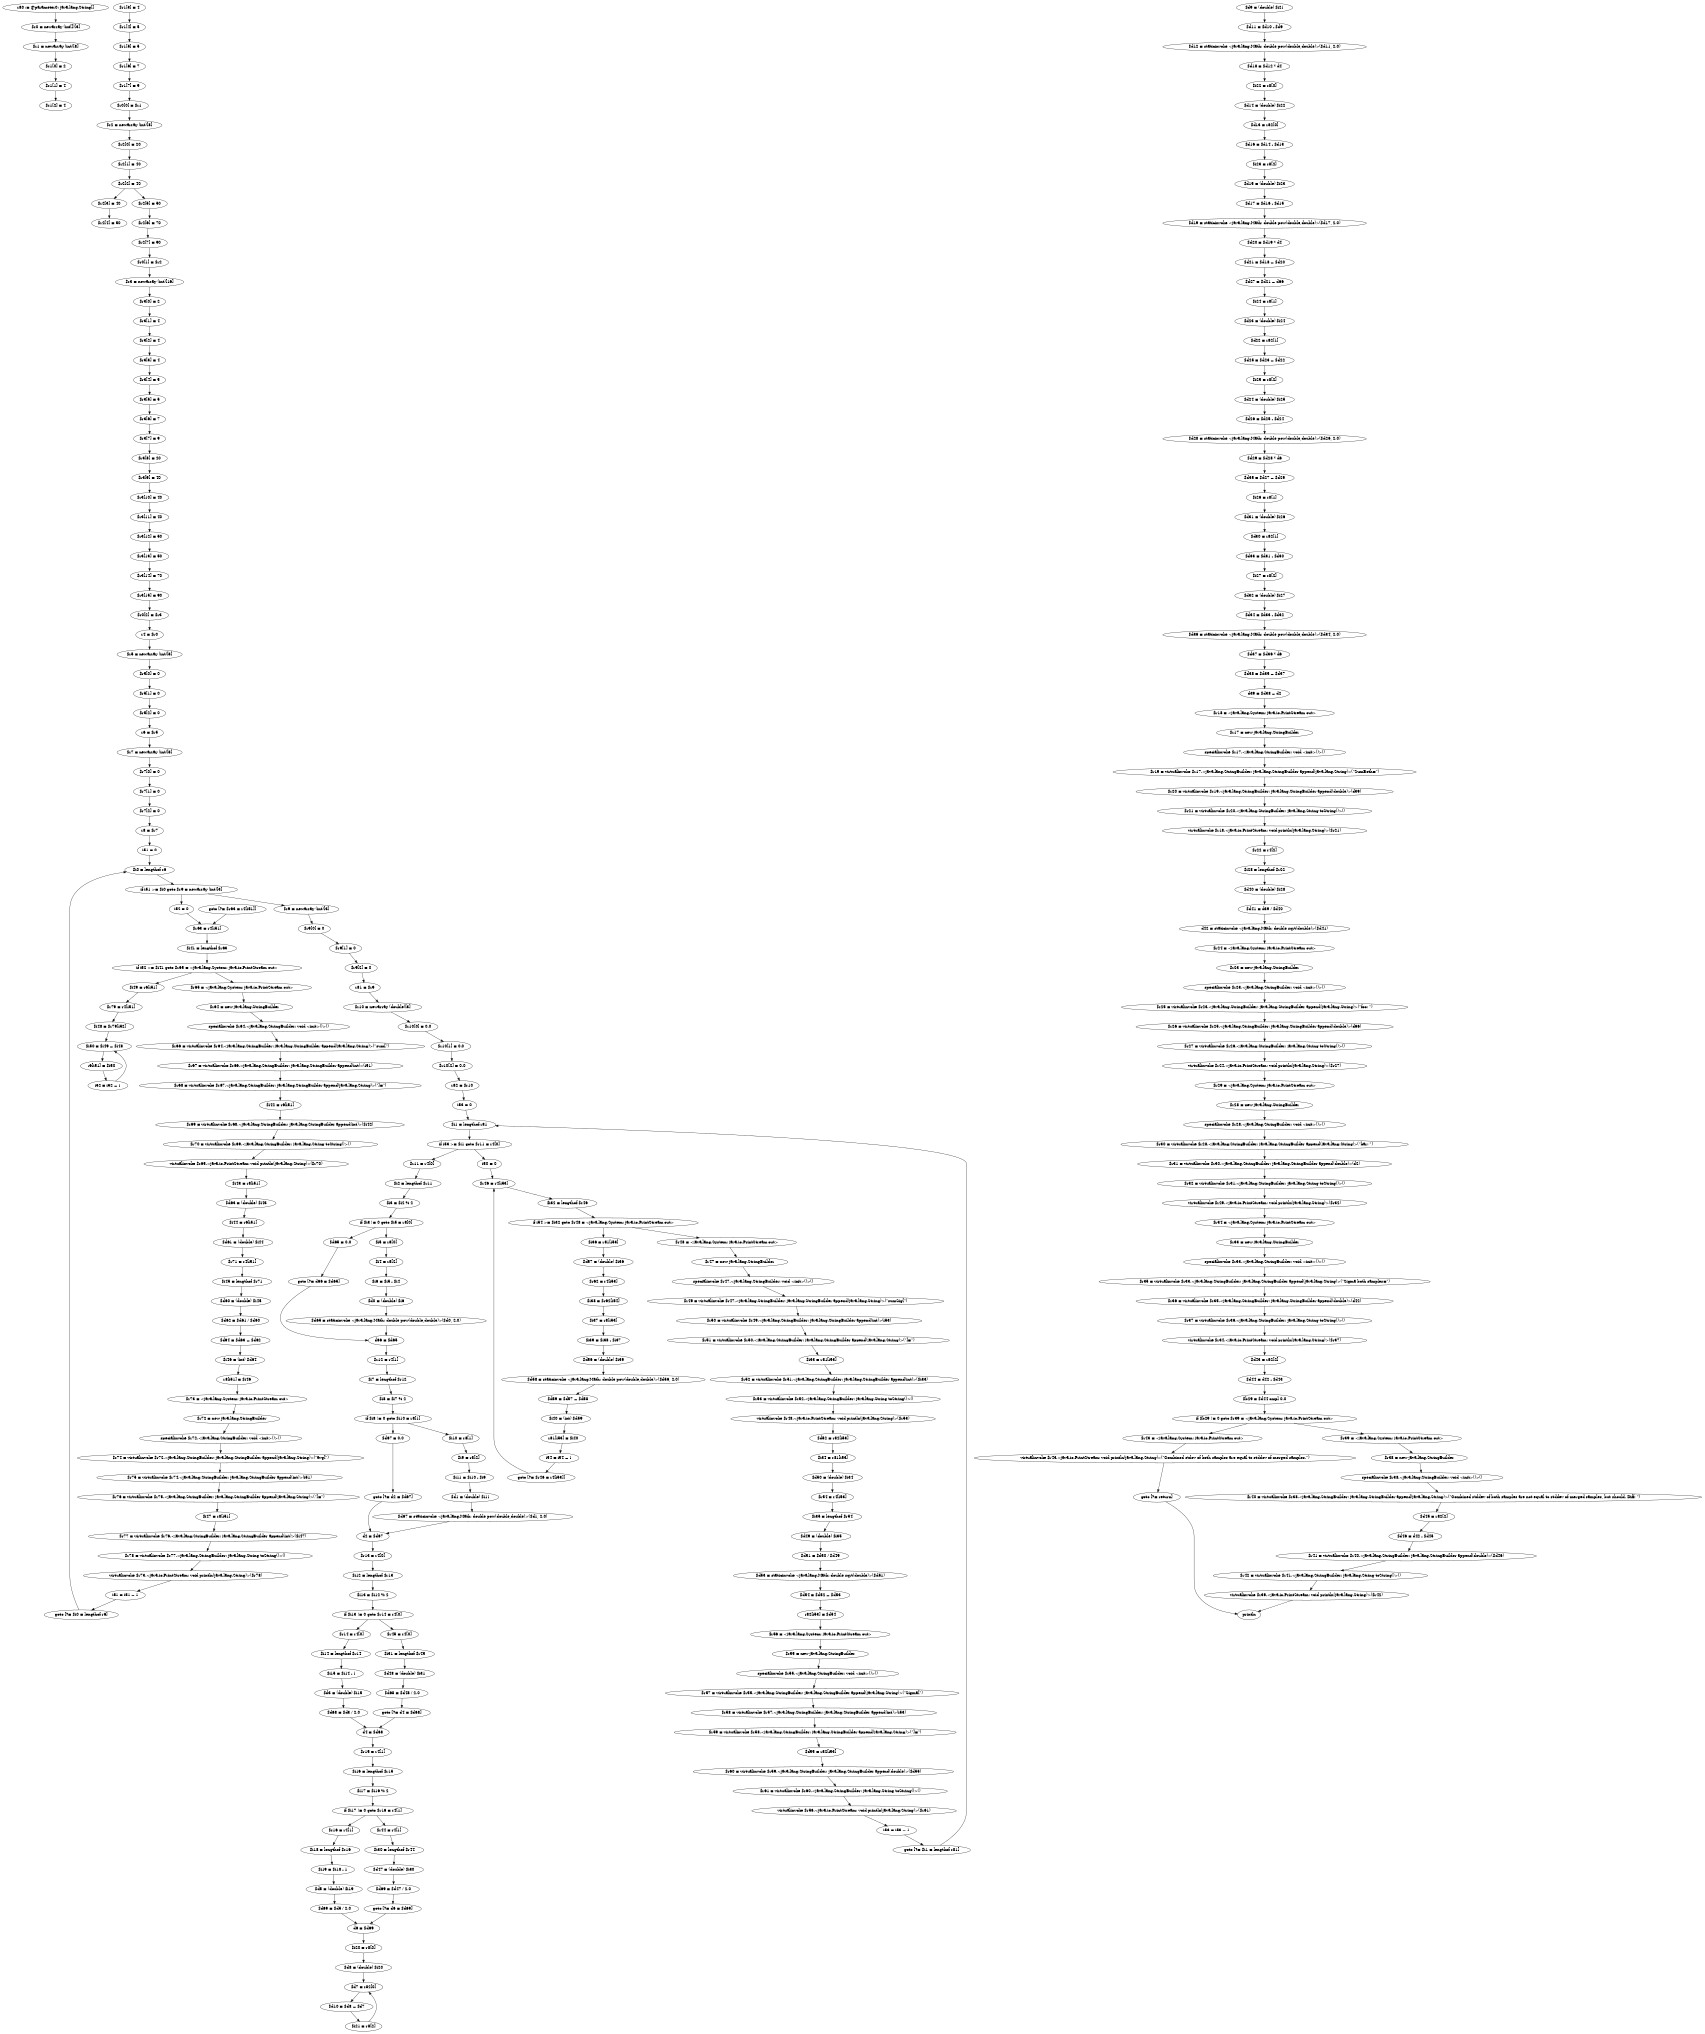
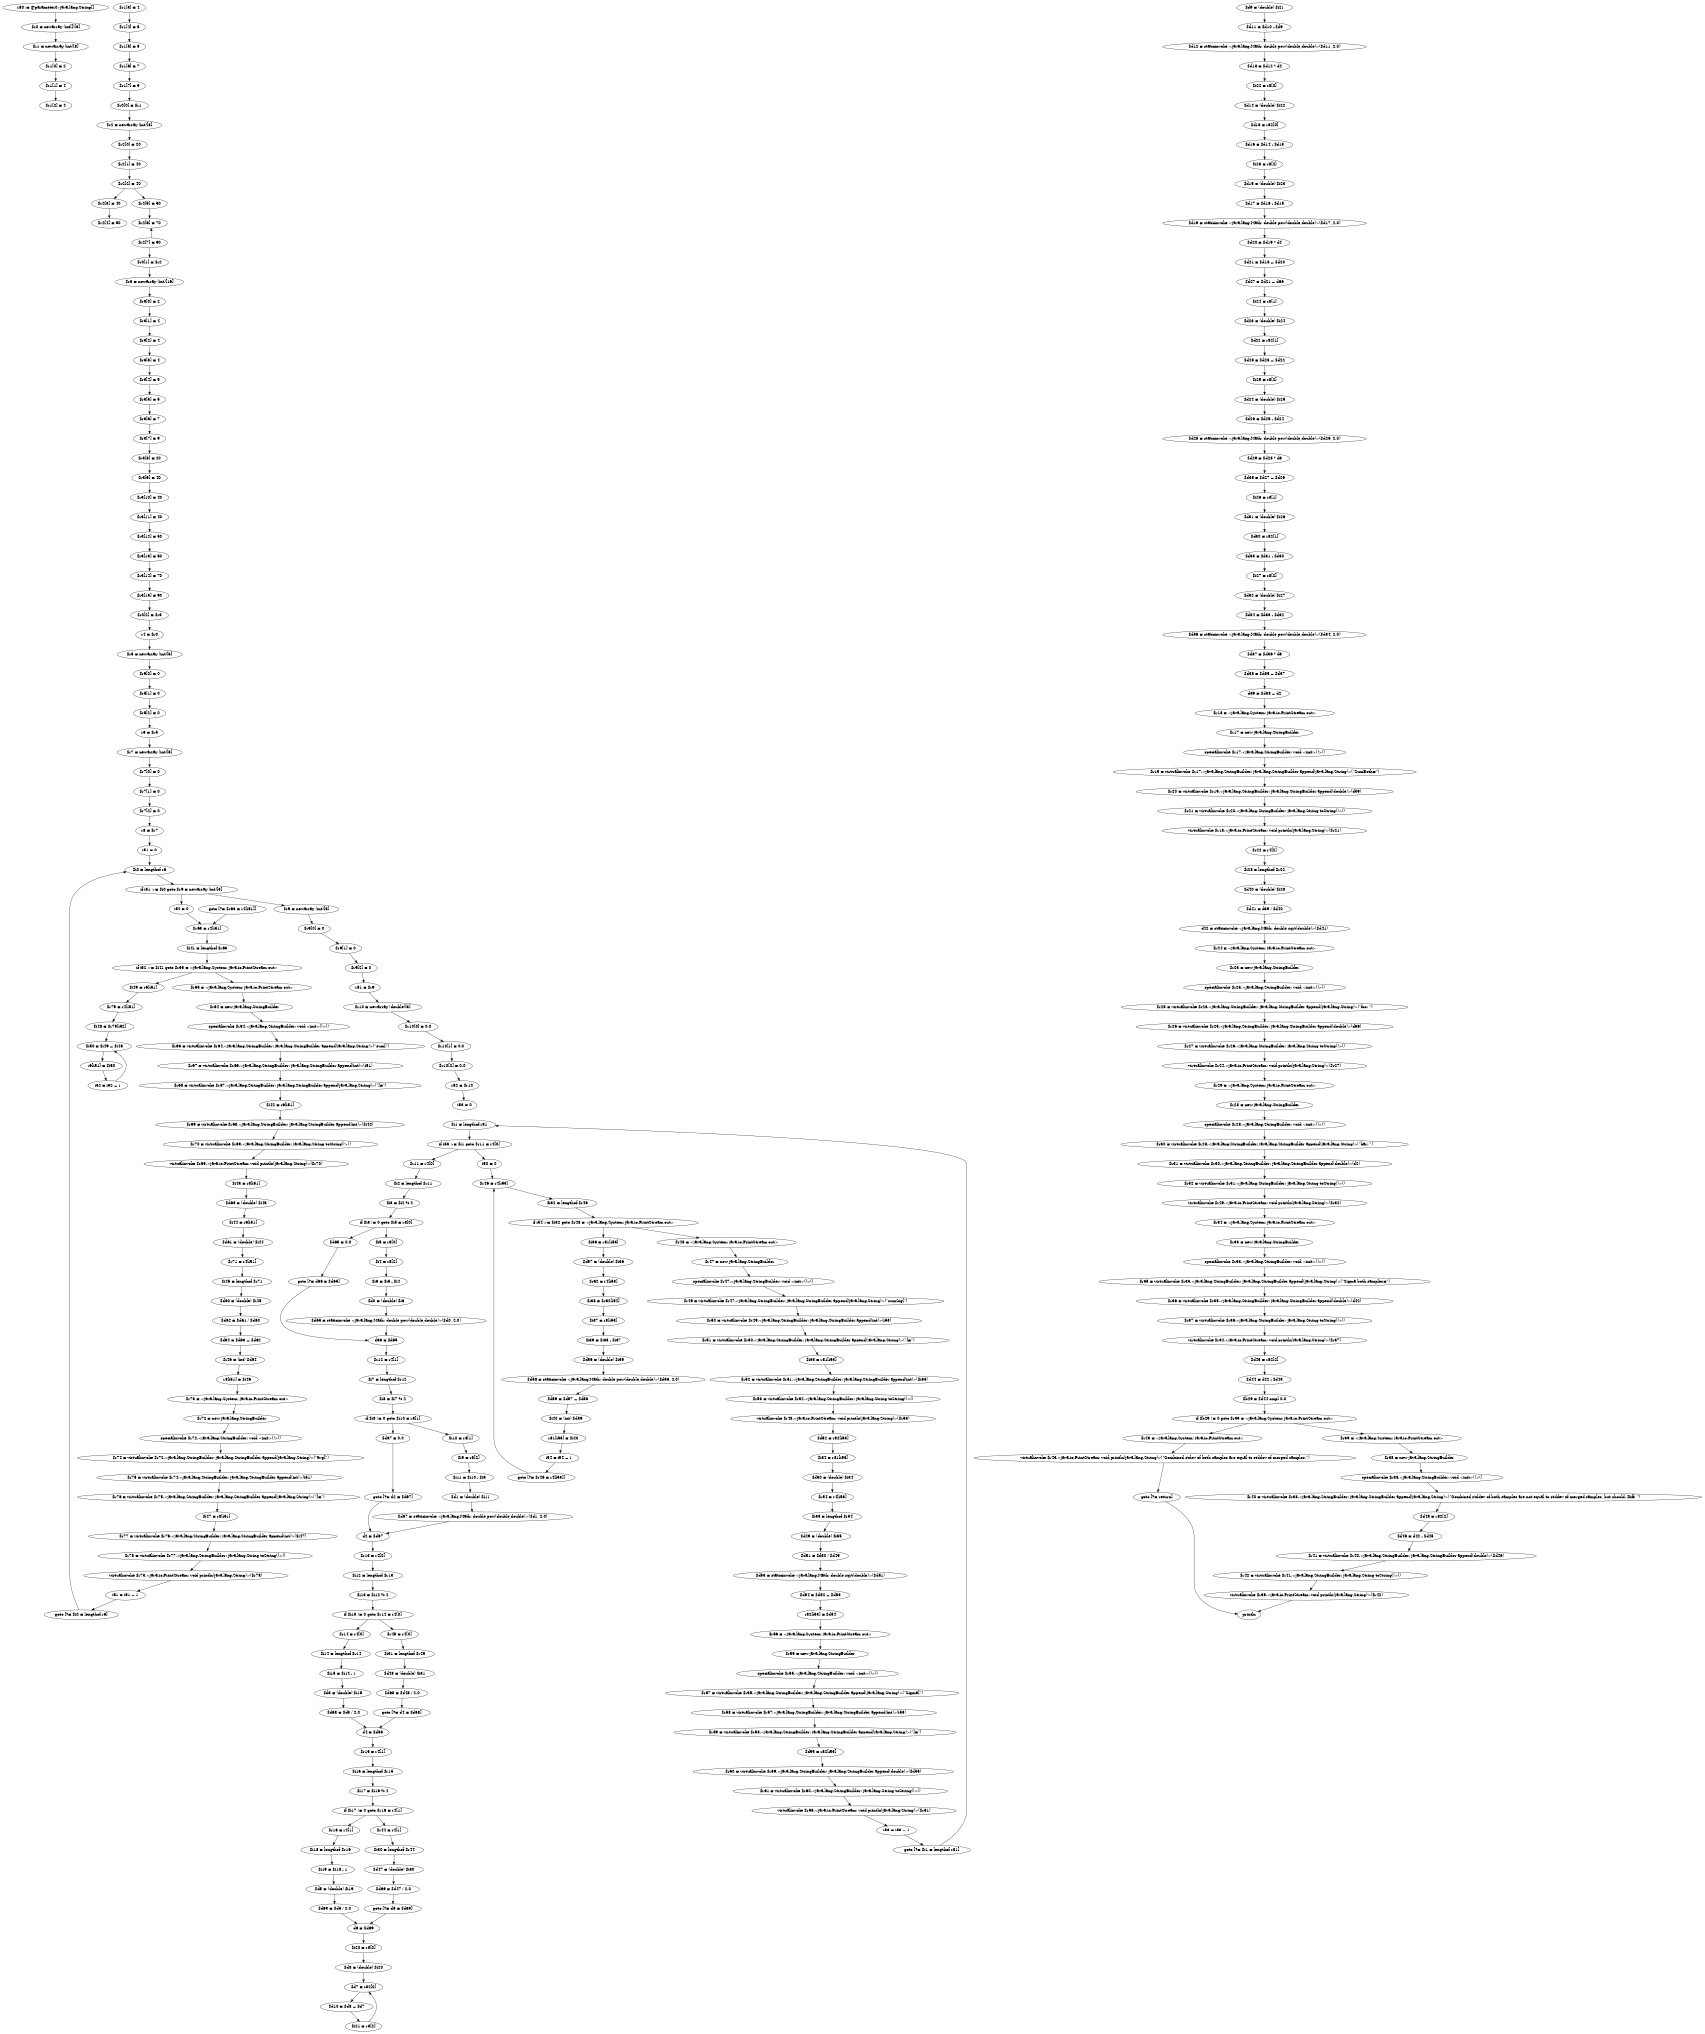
edge "$r2[6] = 70" -> "$r2[7] = 90": reversed
edge "i53 = 0" -> "$i1 = lengthof r81": removed
